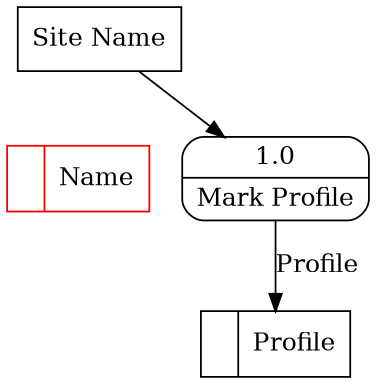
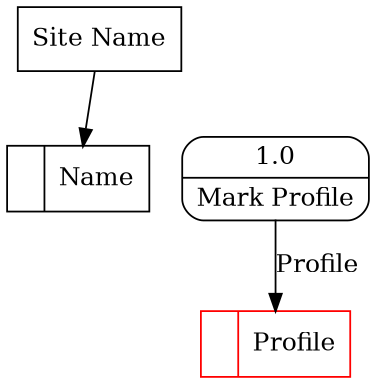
edge "Site Name" -> "1.0": now "Site Name" -> "Name"
node "Name": color red -> black
node "Profile": color black -> red
